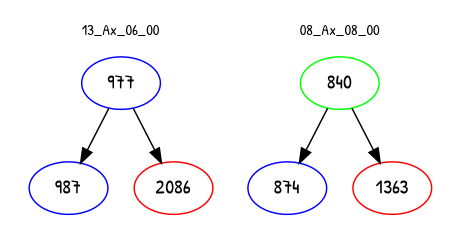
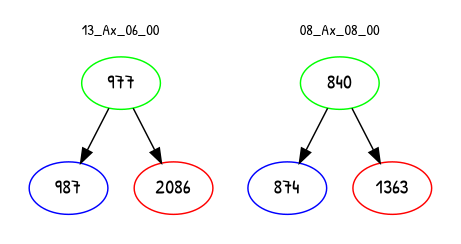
node "977": color blue -> green
